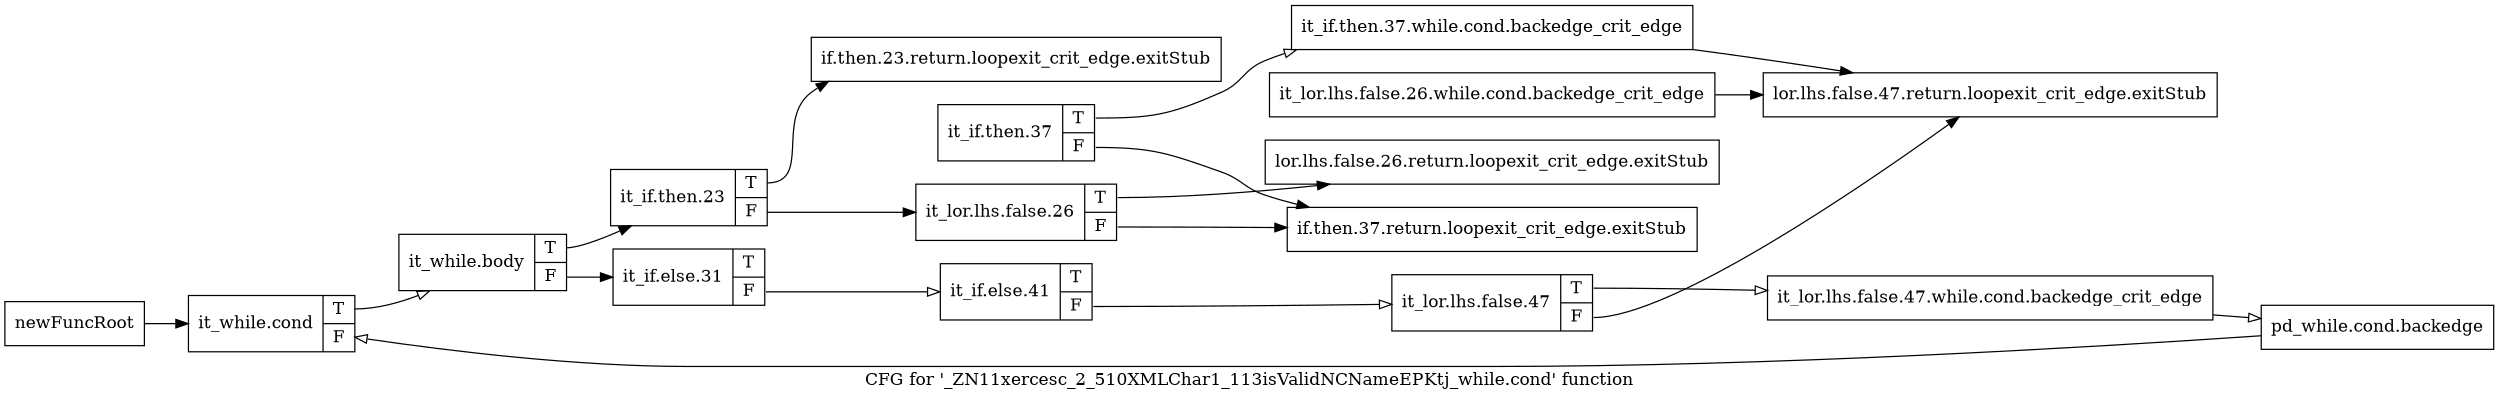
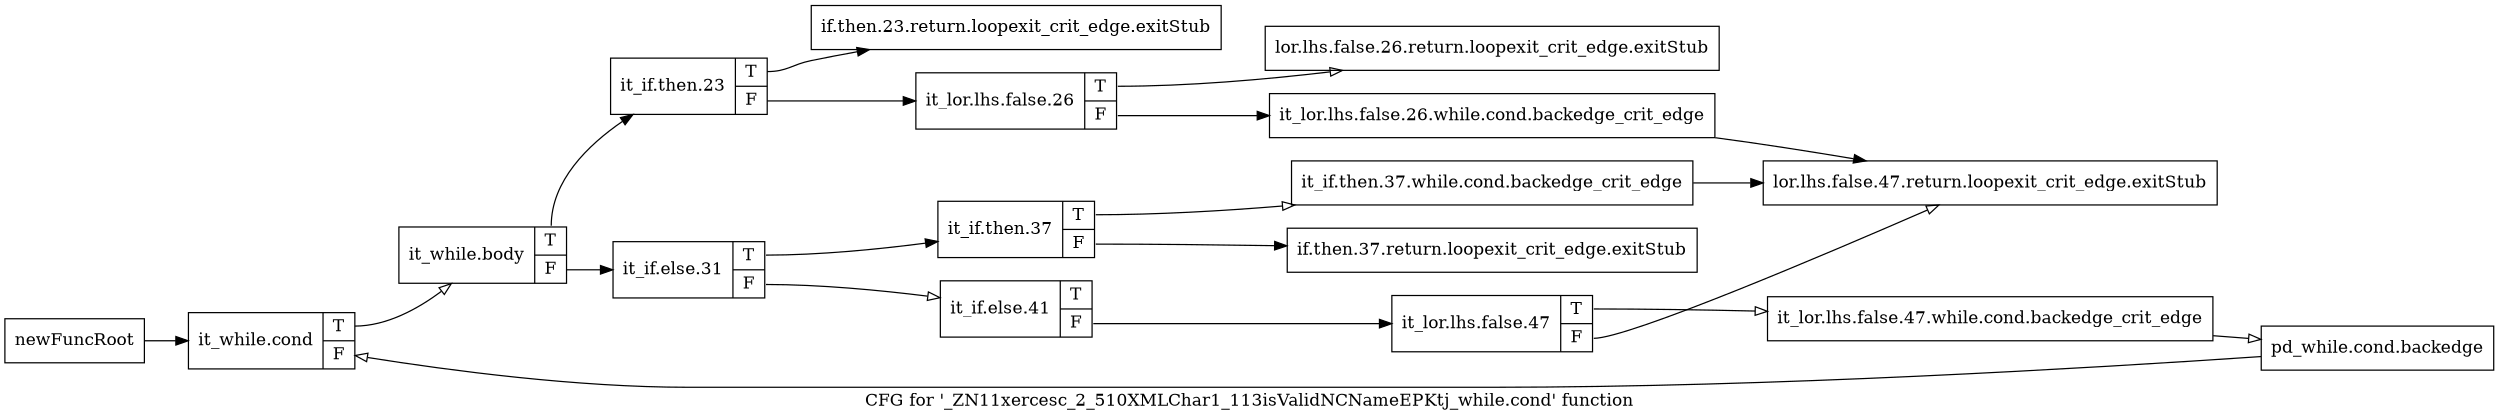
edge "it_lor.lhs.false.26" -> "lor.lhs.false.26.return.loopexit_crit_edge.exitStub": arrowhead normal -> onormal
edge "it_lor.lhs.false.26" -> "if.then.37.return.loopexit_crit_edge.exitStub": now "it_lor.lhs.false.26" -> "it_lor.lhs.false.26.while.cond.backedge_crit_edge"
edge "it_lor.lhs.false.47" -> "lor.lhs.false.47.return.loopexit_crit_edge.exitStub": arrowhead normal -> onormal
edge "it_if.else.31" -> "it_if.then.37": added
edge "it_if.else.41" -> "it_lor.lhs.false.47": arrowhead onormal -> normal
